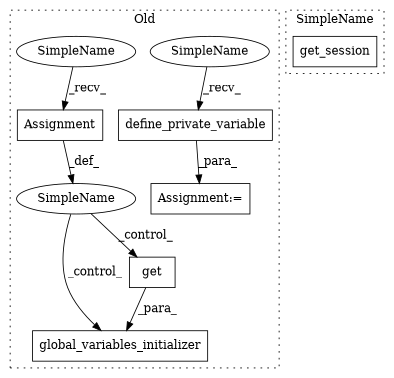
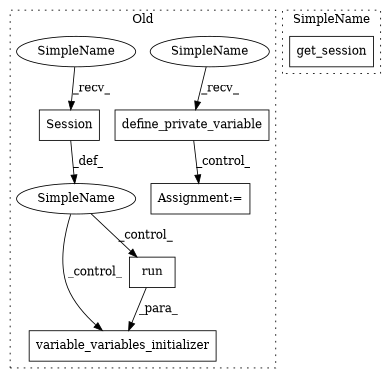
node "Assignment": label "Assignment" -> "Session"
edge "define_private_variable" -> "Assignment:=": label "_para_" -> "_control_"
node "get": label "get" -> "run"
node "global_variables_initializer": label "global_variables_initializer" -> "variable_variables_initializer"
